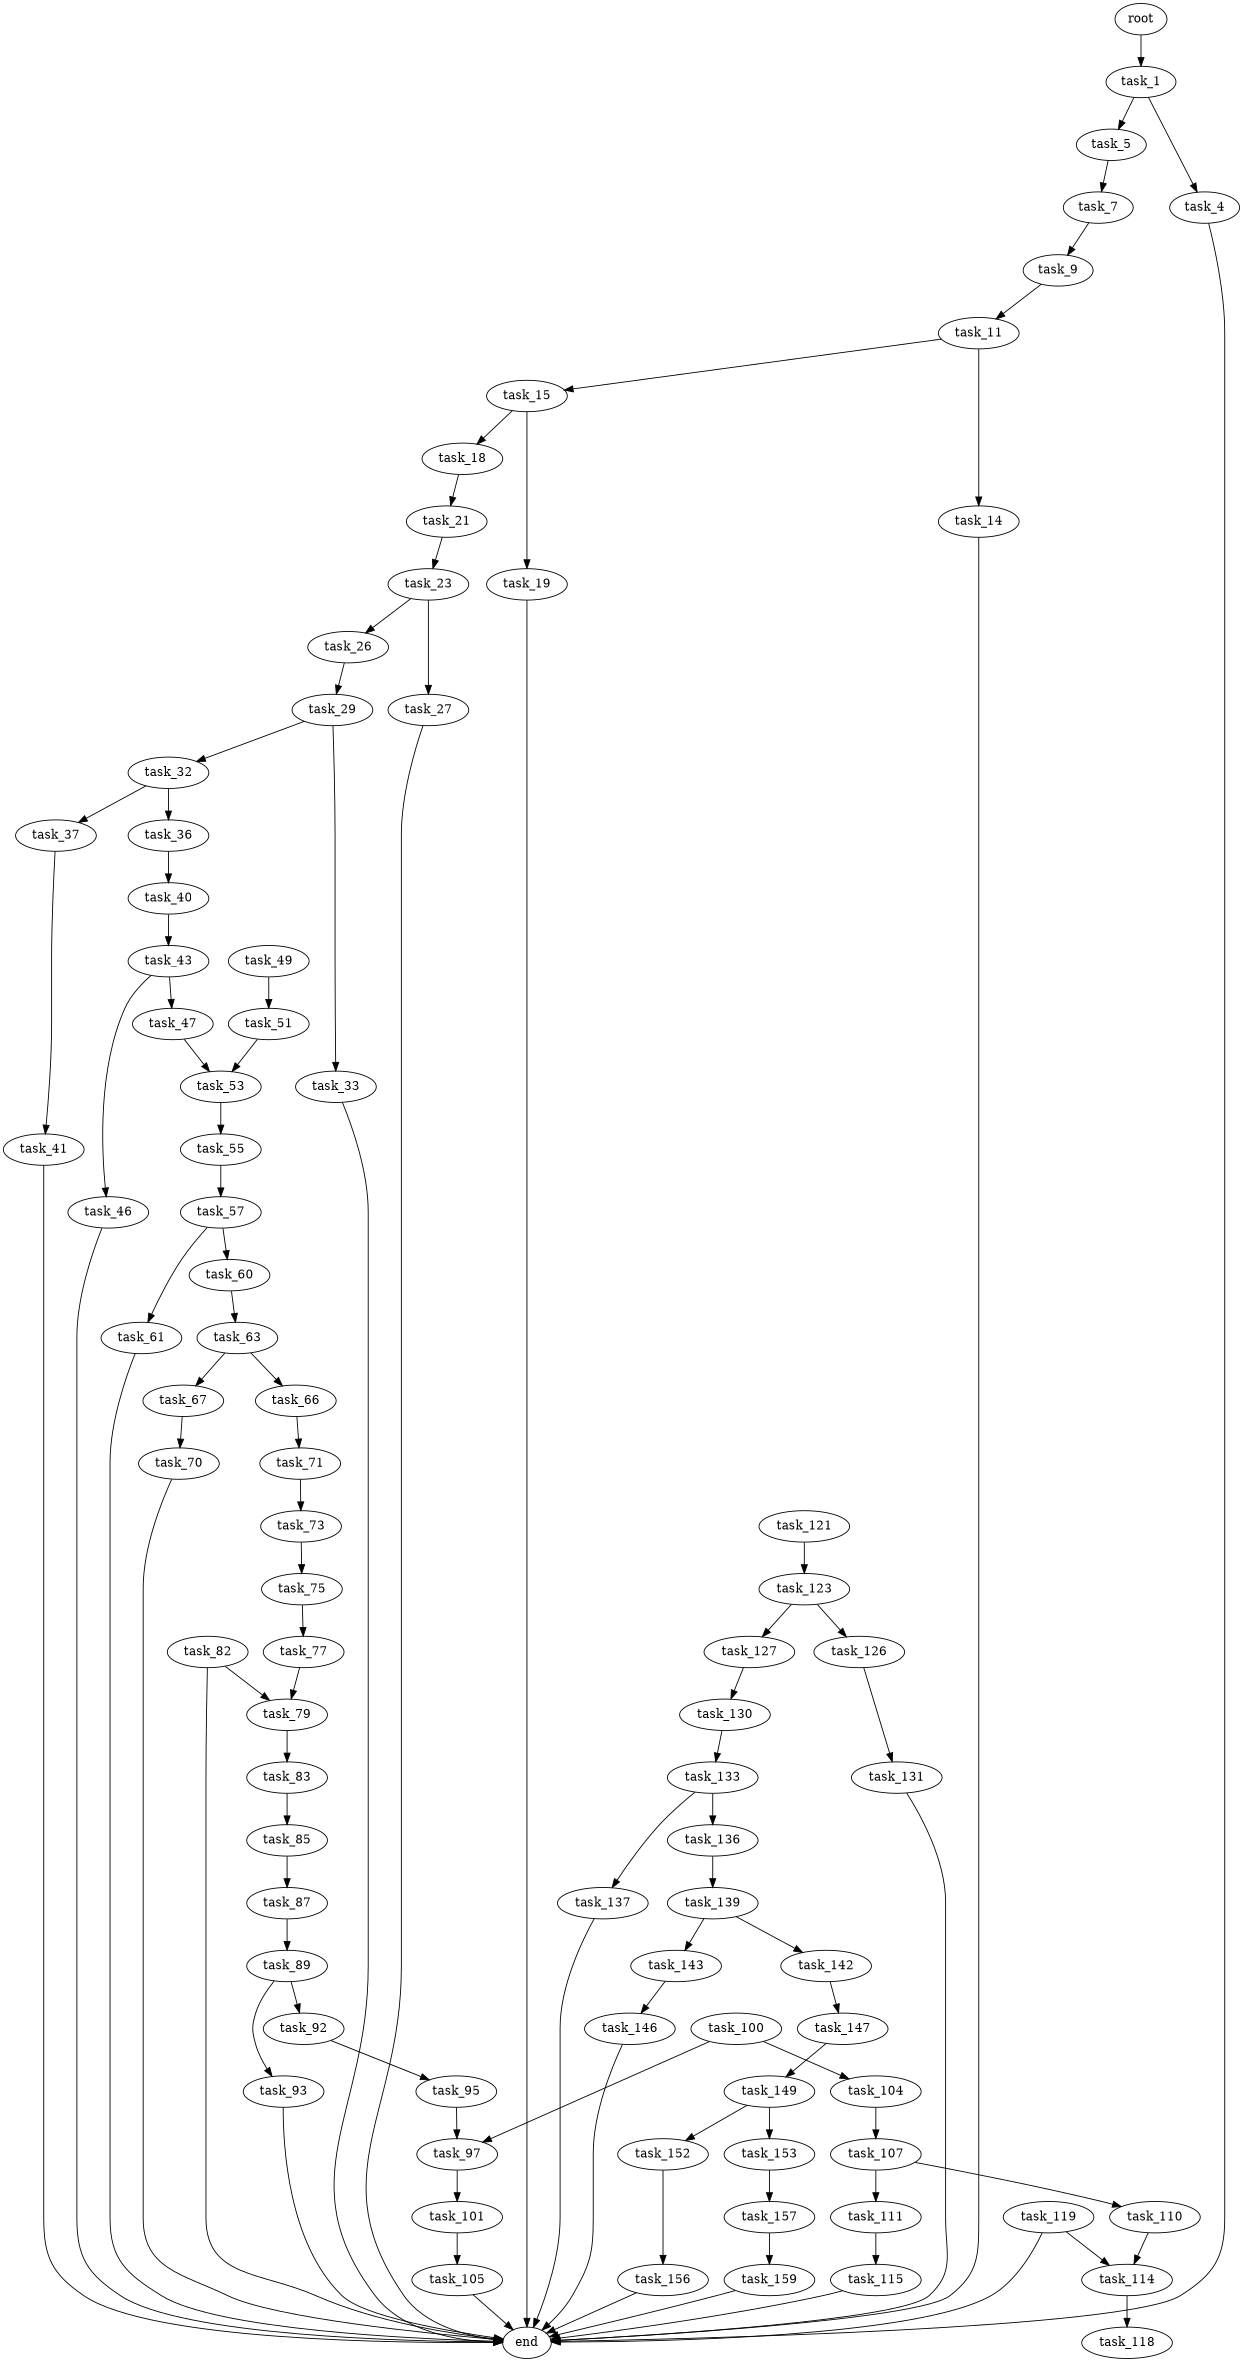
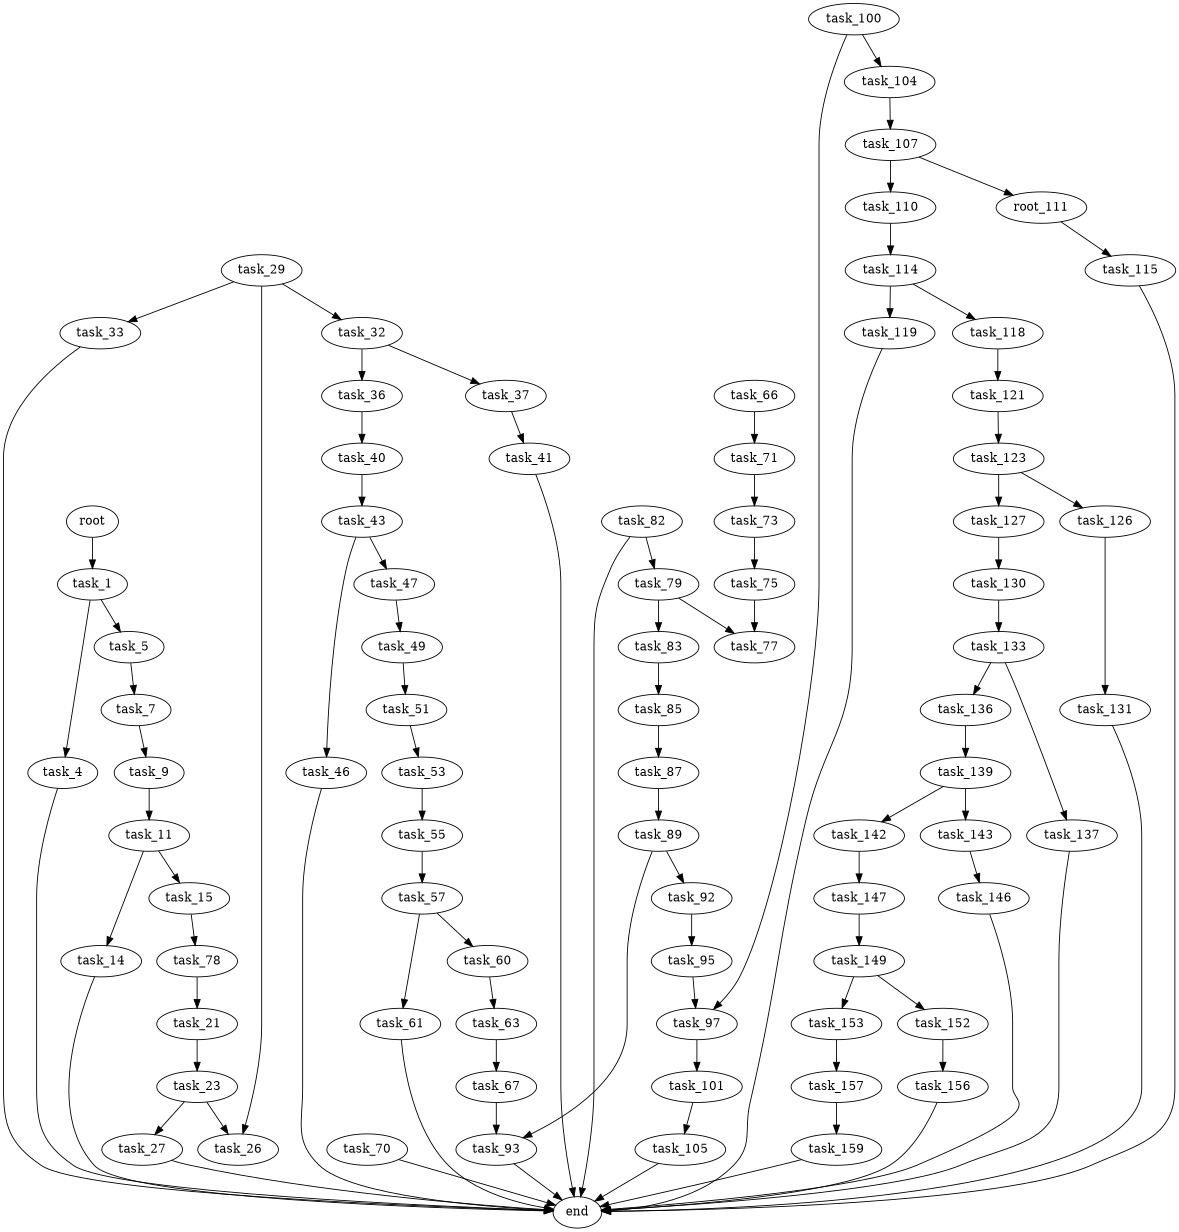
edge "task_118" -> "task_121": added
node "task_18": label "task_18" -> "task_78"
node "task_19": removed
edge "task_26" -> "task_29": reversed
edge "task_47" -> "task_53": now "task_47" -> "task_49"
edge "task_63" -> "task_66": removed
edge "task_67" -> "task_70": now "task_67" -> "task_93"
edge "task_77" -> "task_79": reversed
node "task_111": label "task_111" -> "root_111"
edge "task_119" -> "task_114": reversed
